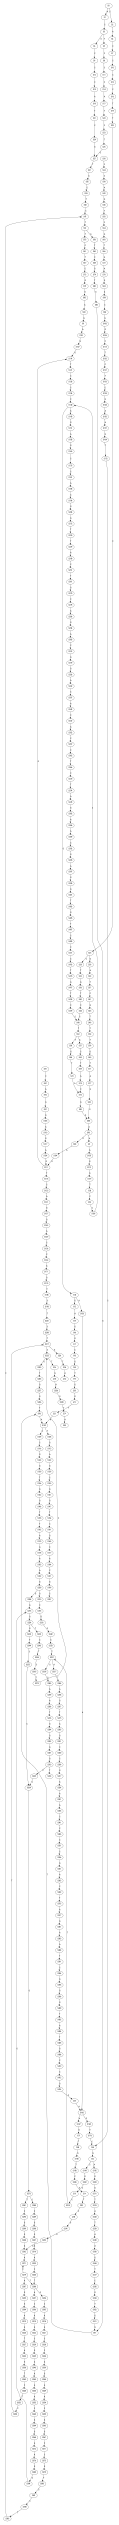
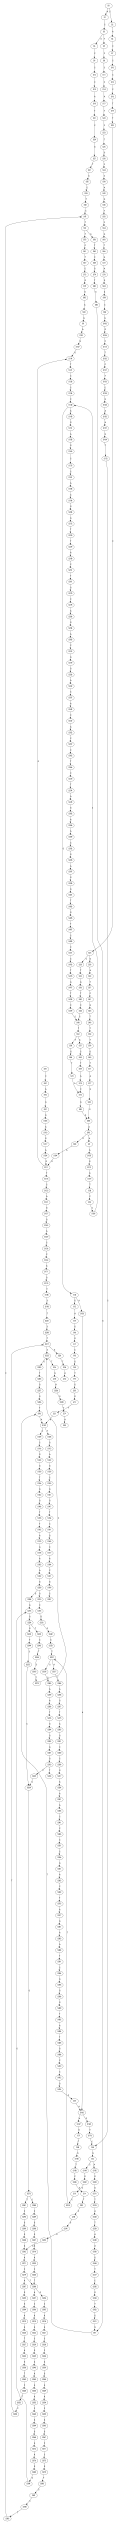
edge "S26" -> "S27": now "S26" -> "S30"
edge "S279" -> "S271": reversed
